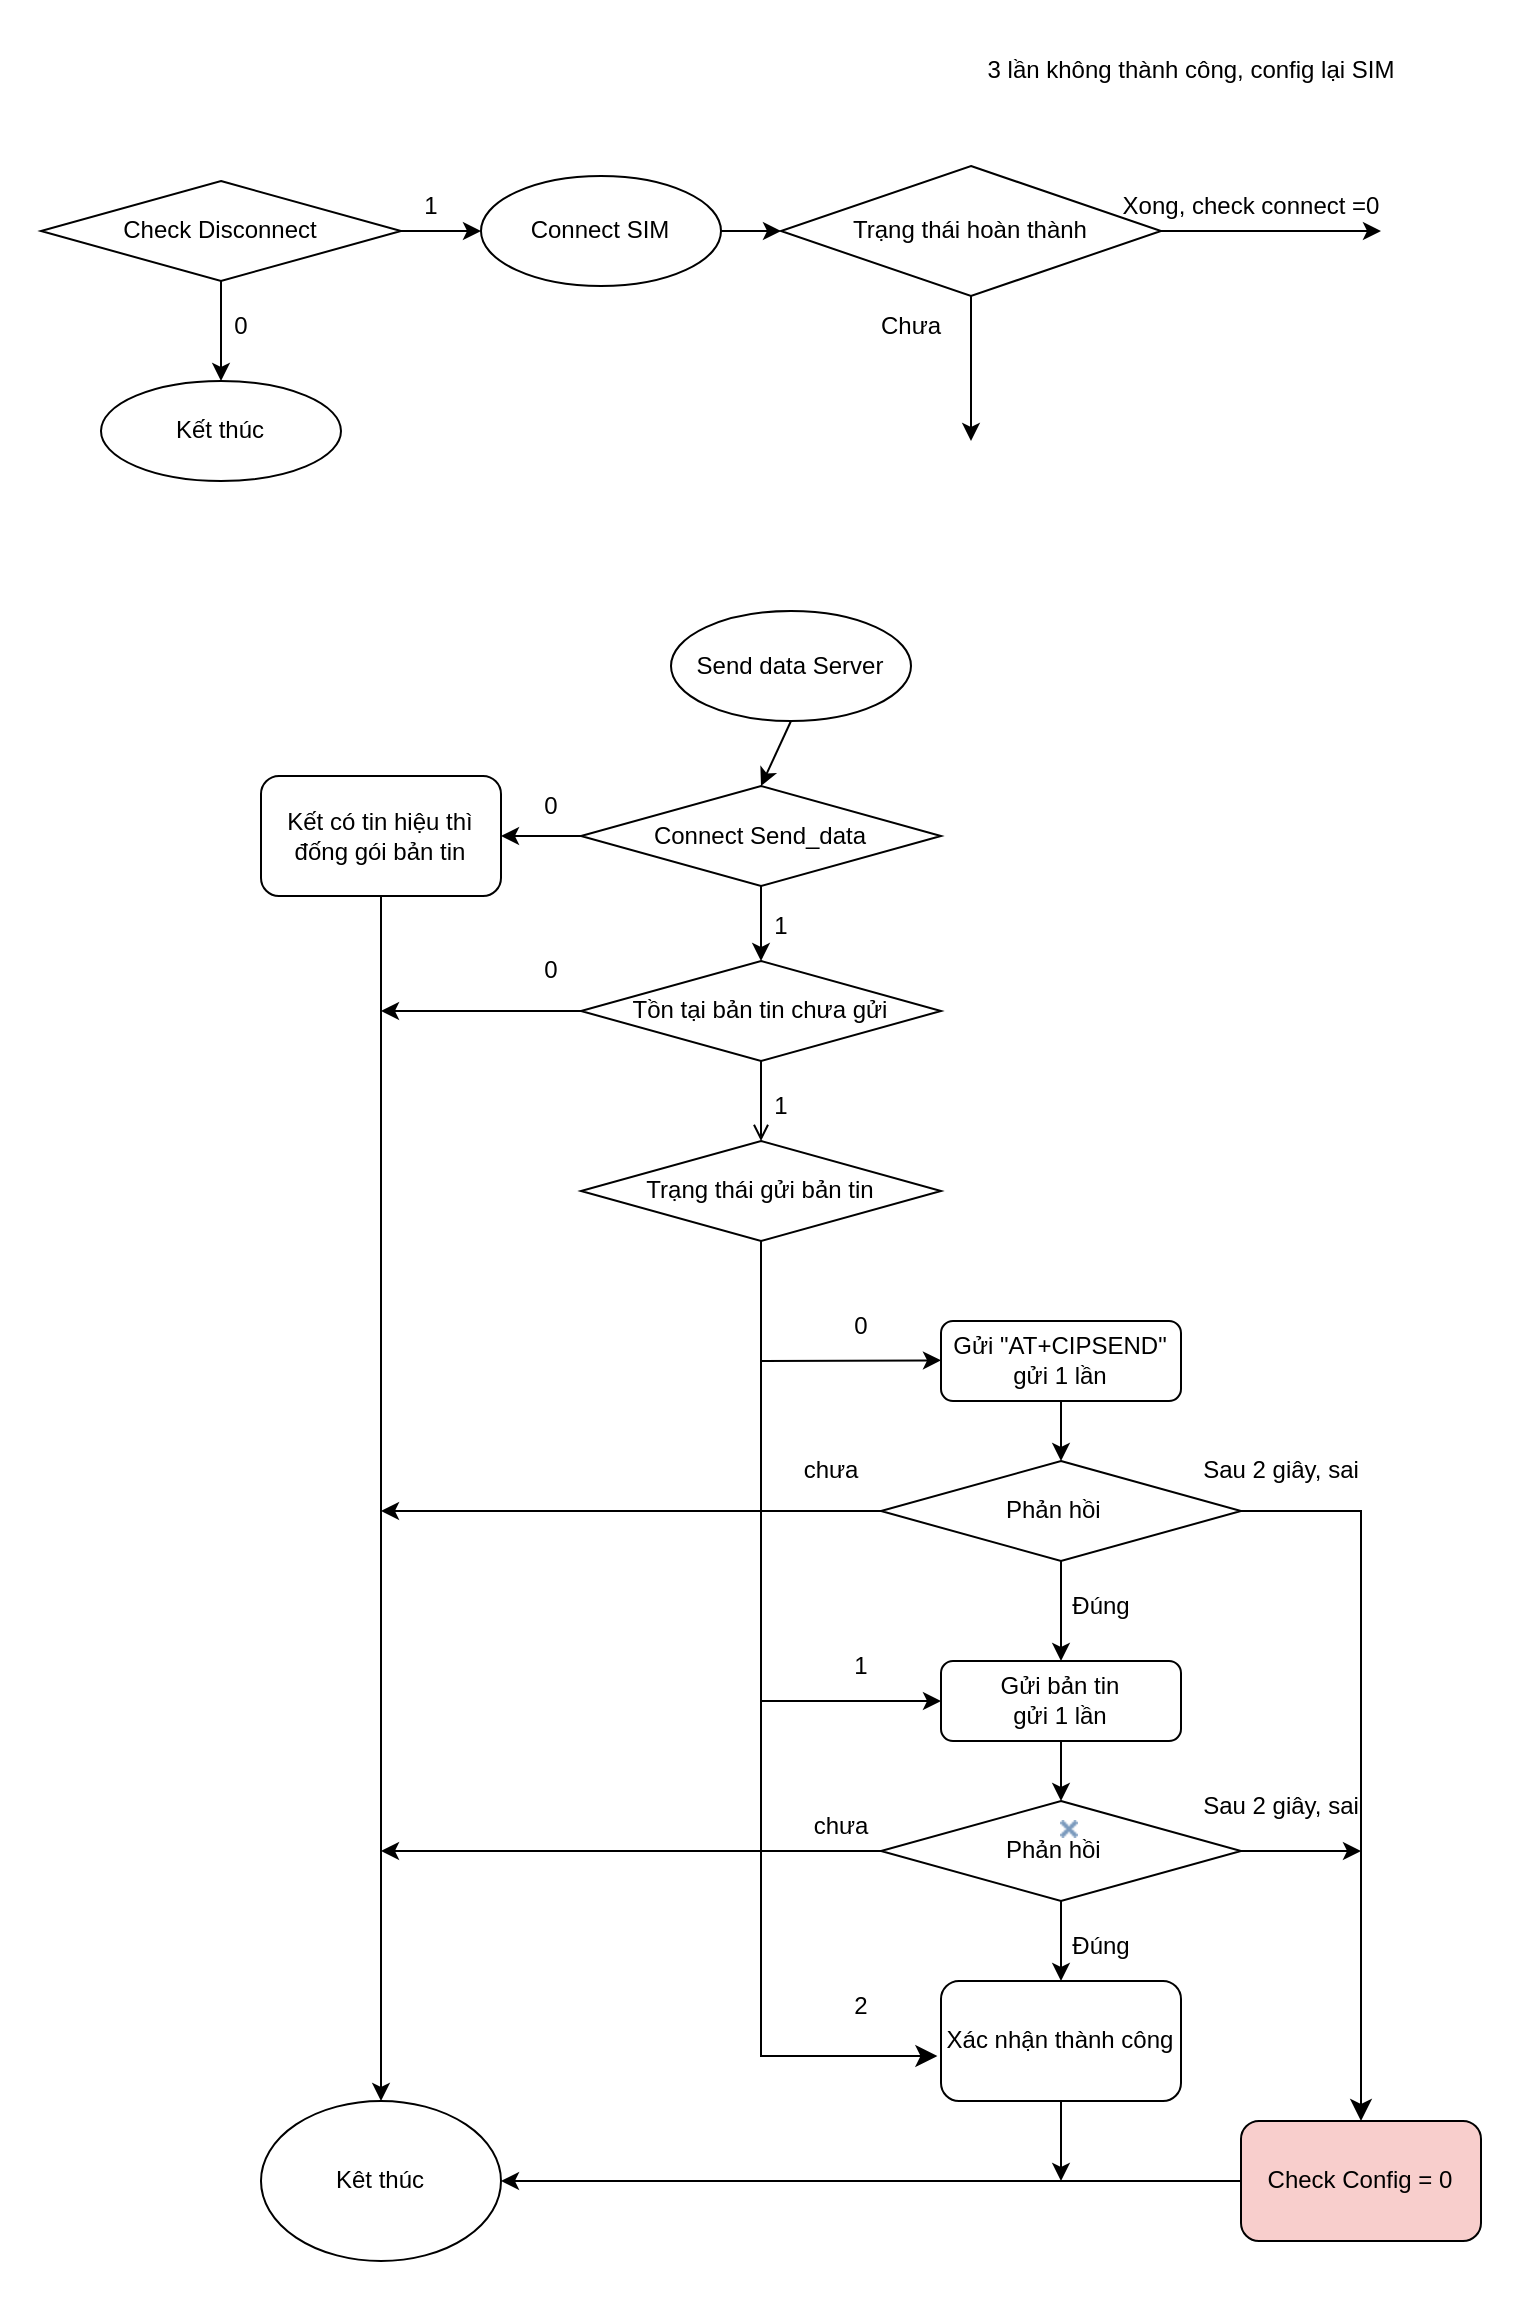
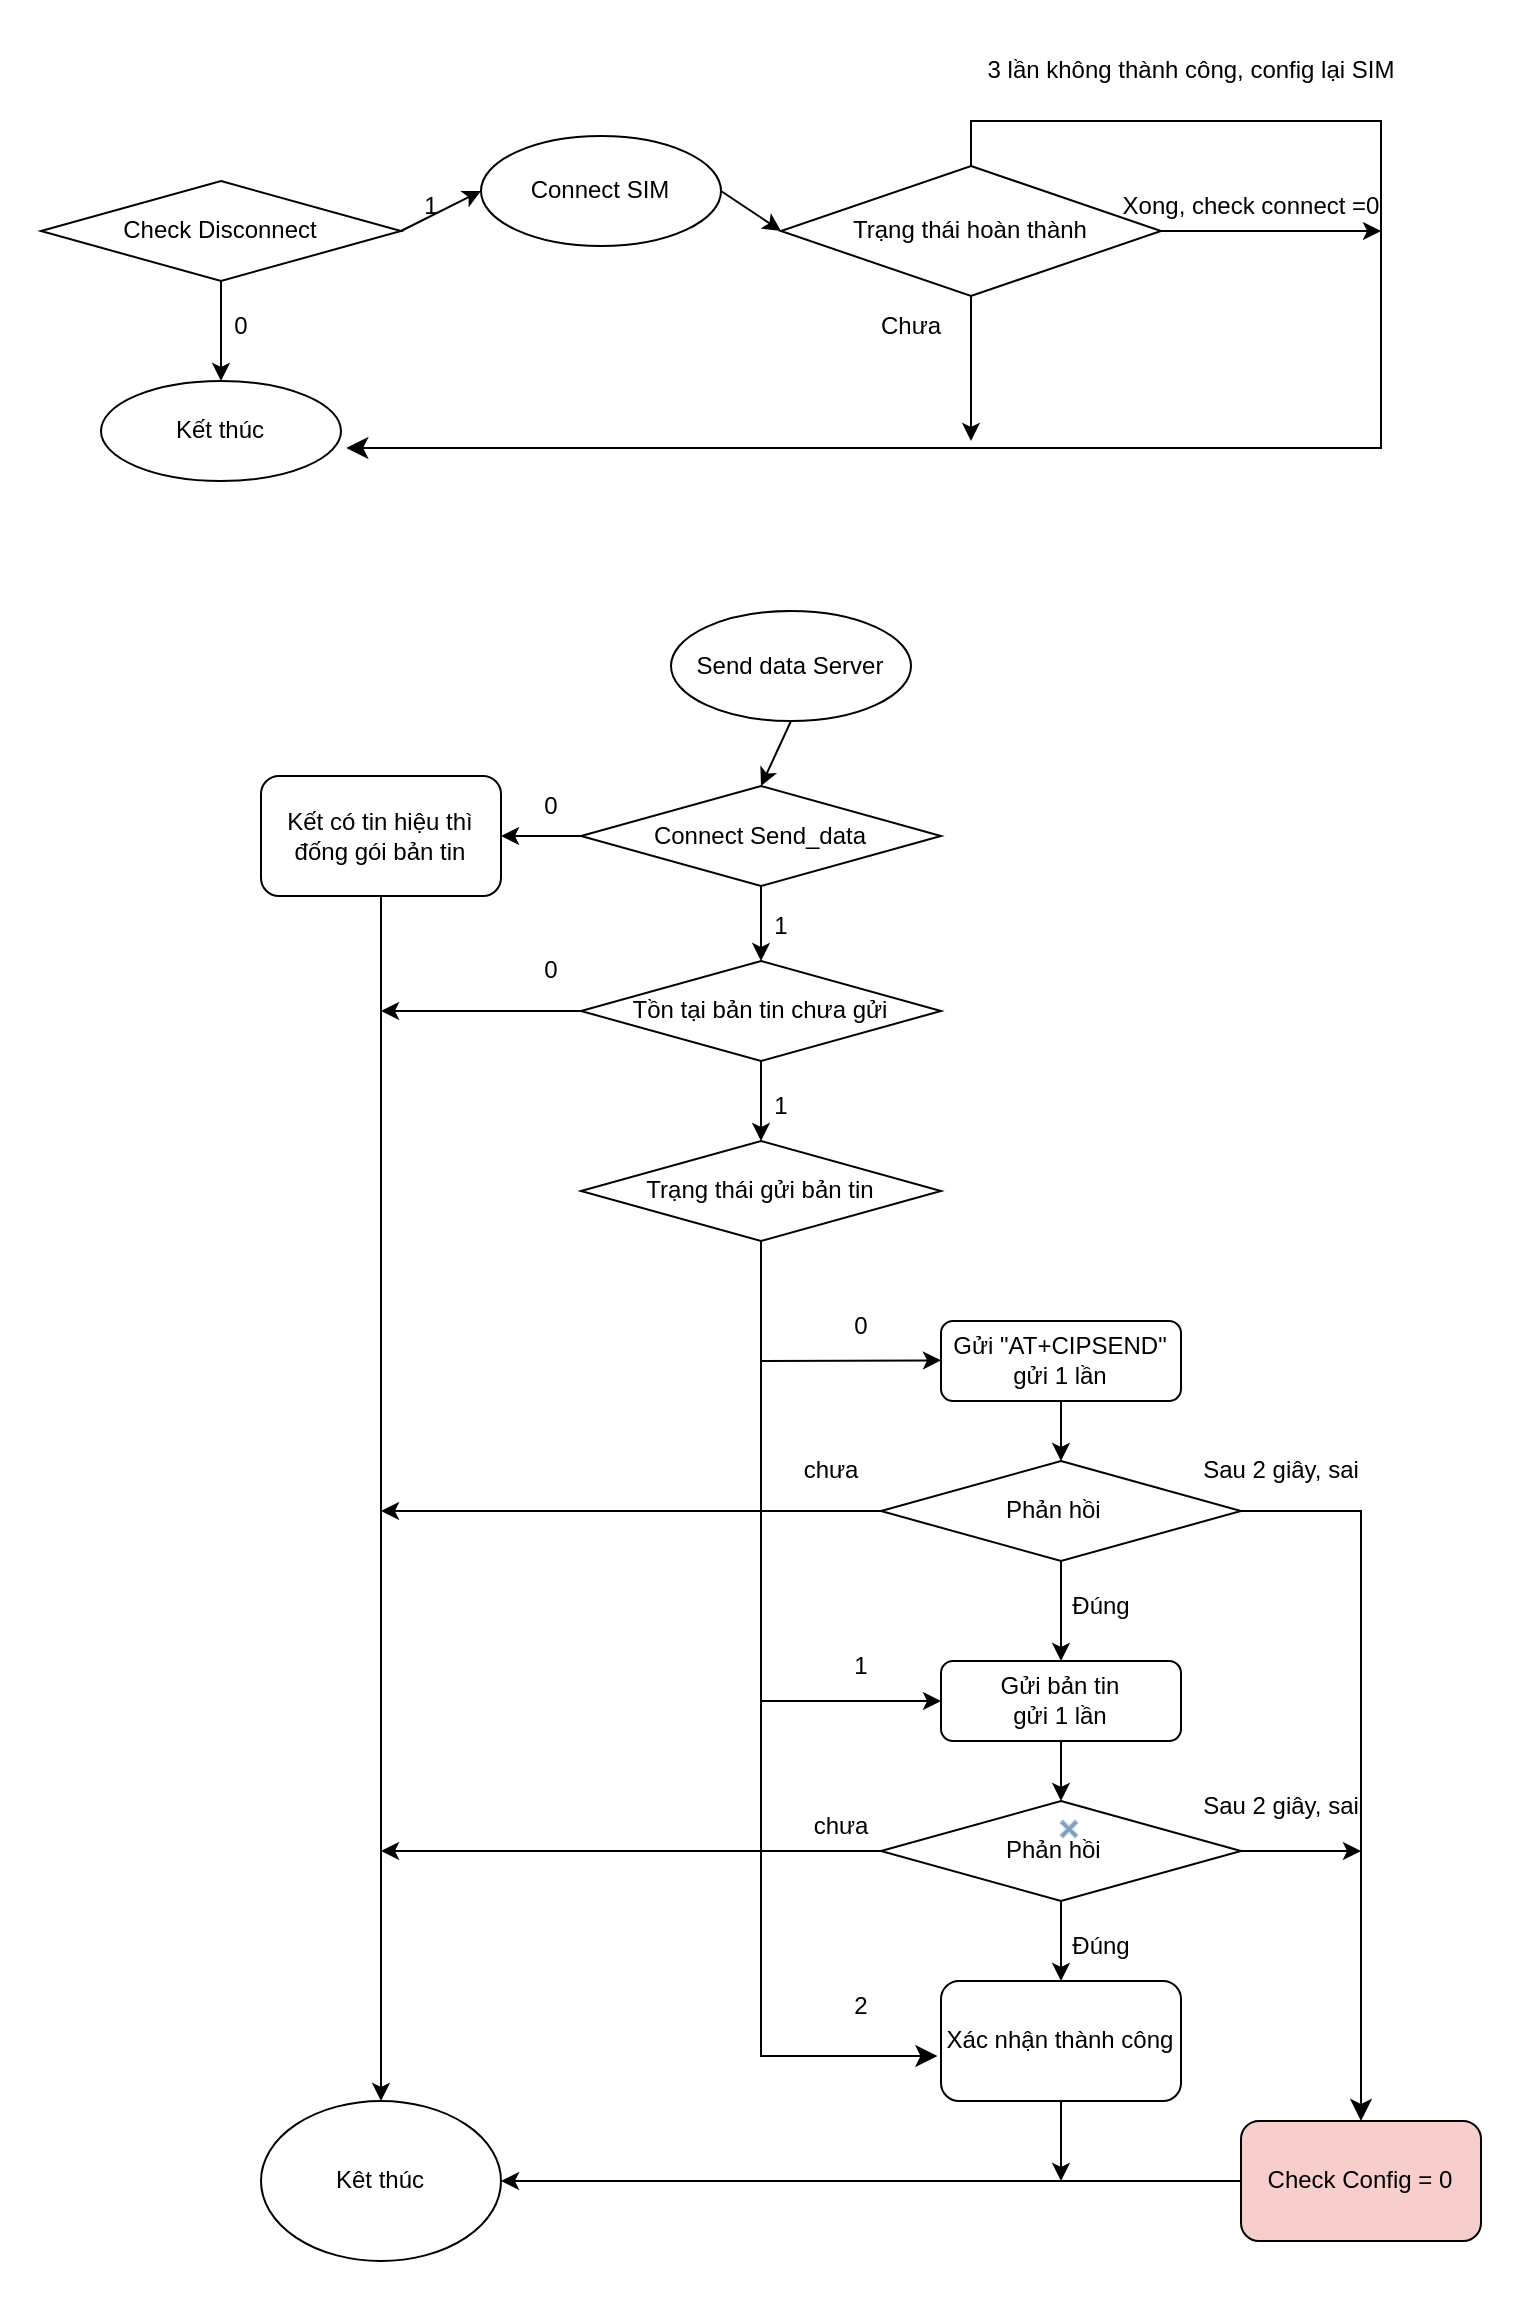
node "Connect SIM": moved (601, 231) -> (601, 191)
edge "Trạng thái hoàn thành" -> "Kết thúc": added
edge "Tồn tại bản tin chưa gửi" -> "Trạng thái gửi bản tin": arrowhead open -> classic
